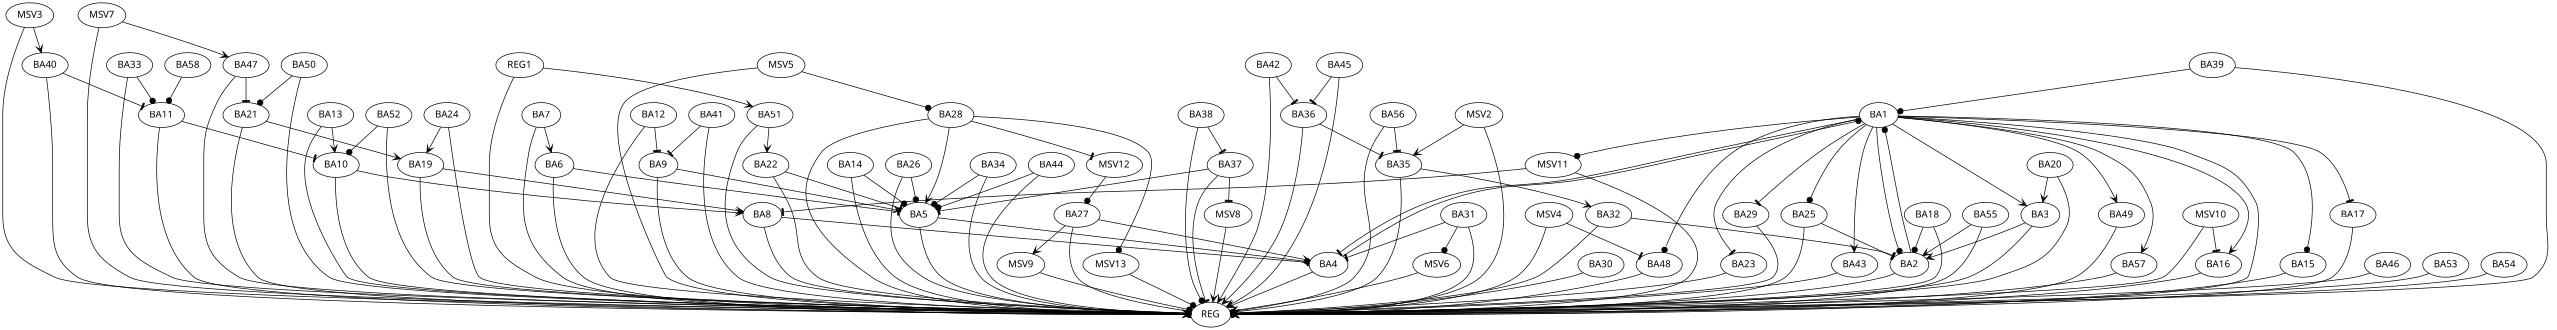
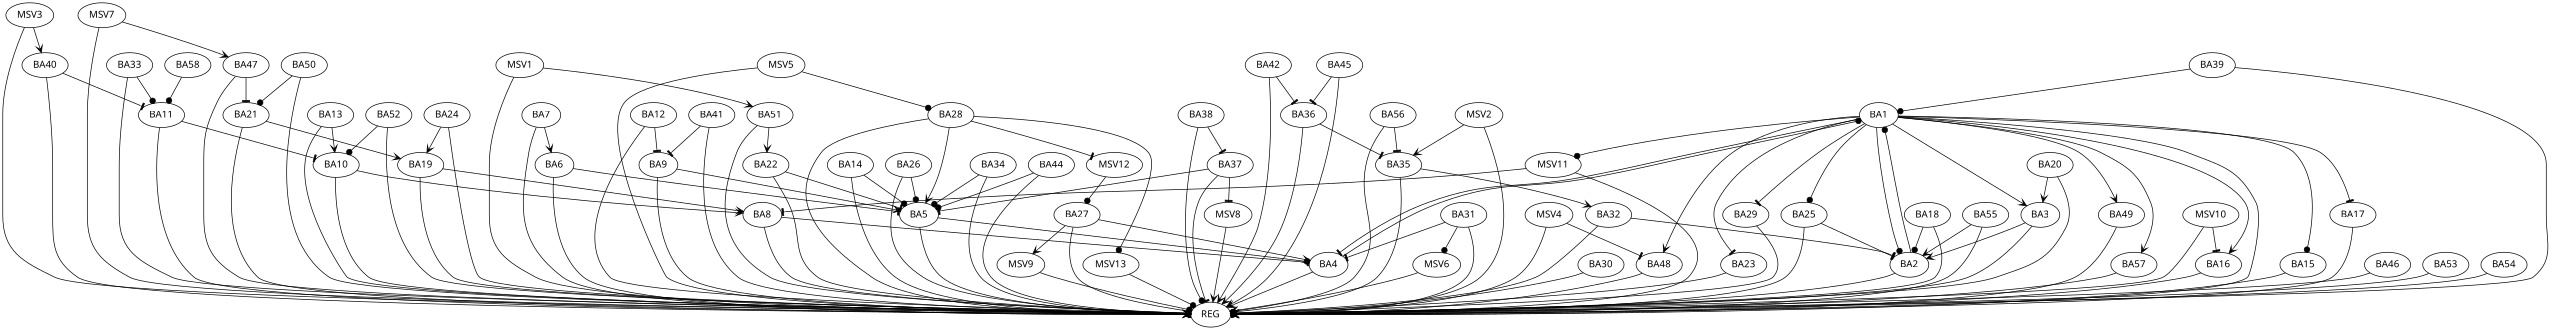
node "REG1": label "REG1" -> "MSV1"
edge "BA1" -> "BA48": arrowhead dot -> vee
node "BA43": removed
